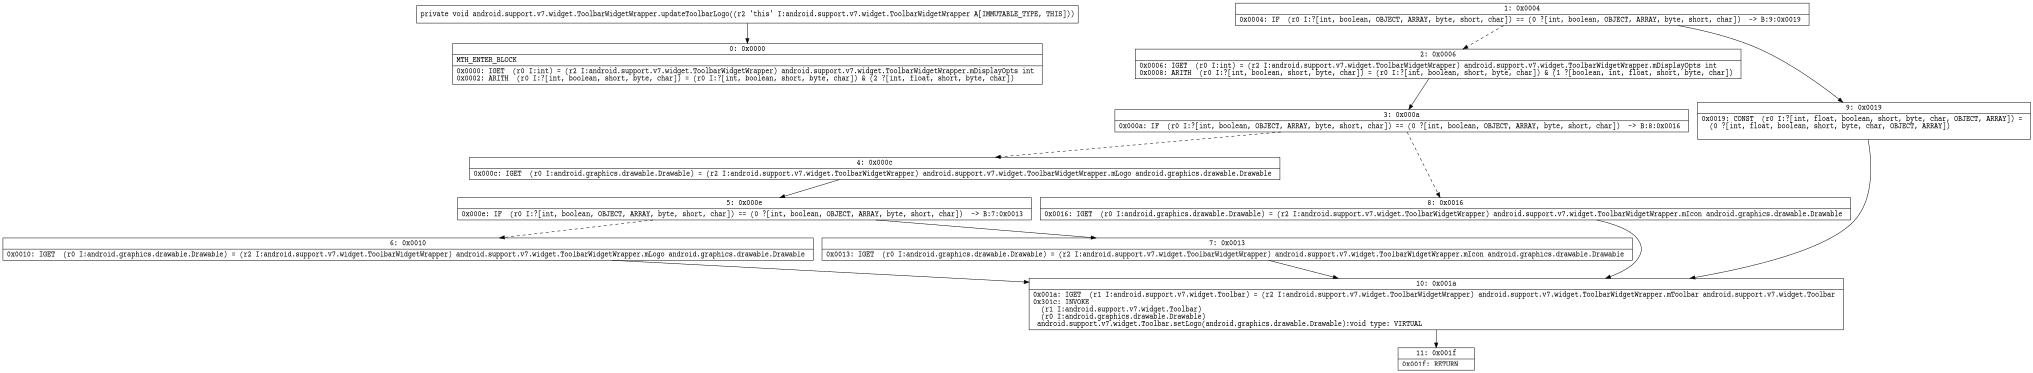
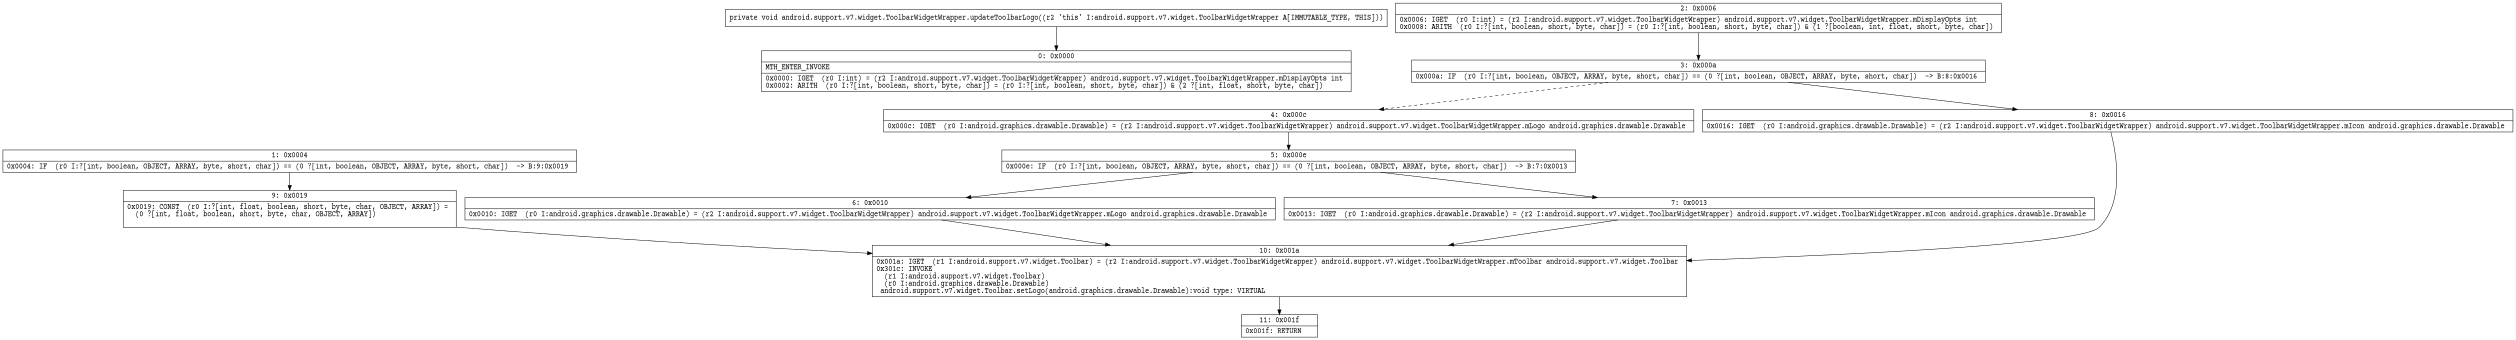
edge "1: 0x0004" -> "2: 0x0006": removed
node "0: 0x0000": text "MTH_ENTER_BLOCK" -> "MTH_ENTER_INVOKE"
edge "3: 0x000a" -> "8: 0x0016": style dashed -> solid
edge "5: 0x000e" -> "6: 0x0010": style dashed -> solid
